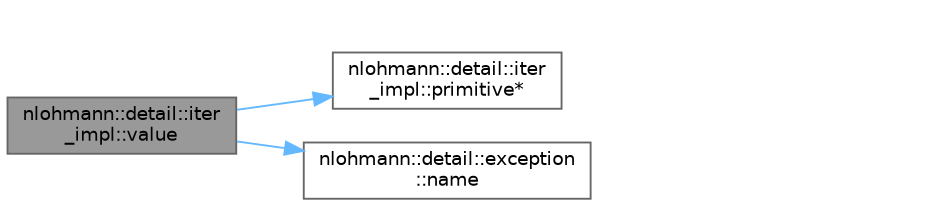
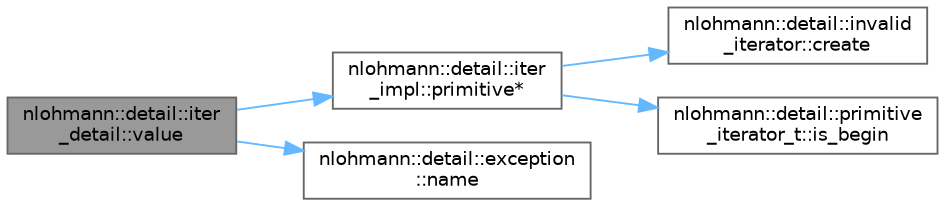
node "nlohmann::detail::invalid _iterator::create": added
node "nlohmann::detail::iter _impl::value": label "nlohmann::detail::iter _impl::value" -> "nlohmann::detail::iter _detail::value"
node "nlohmann::detail::primitive _iterator_t::is_begin": added
